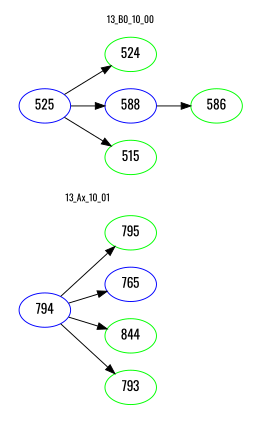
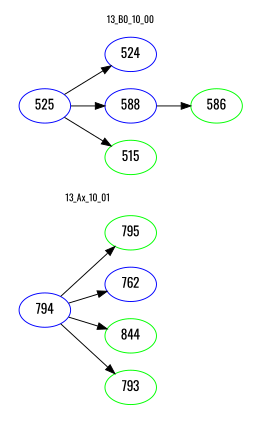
node "524": color green -> blue
node "765": label "765" -> "762"
